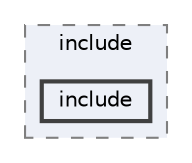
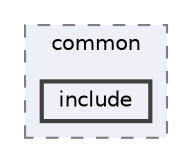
cluster "include": label "include" -> "common"
